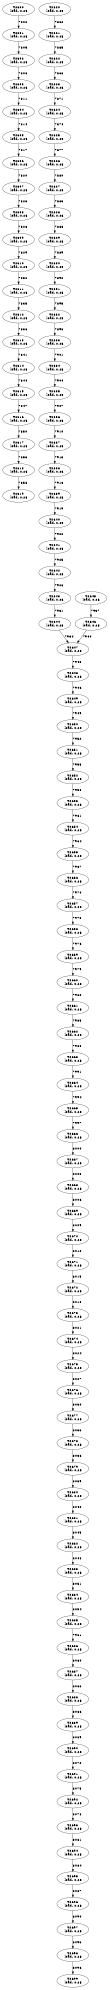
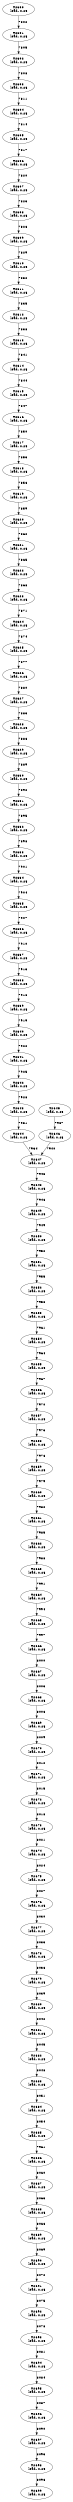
edge "T2619 load: 0.25" -> "T2620 load: 0.25": added, label "7859"
